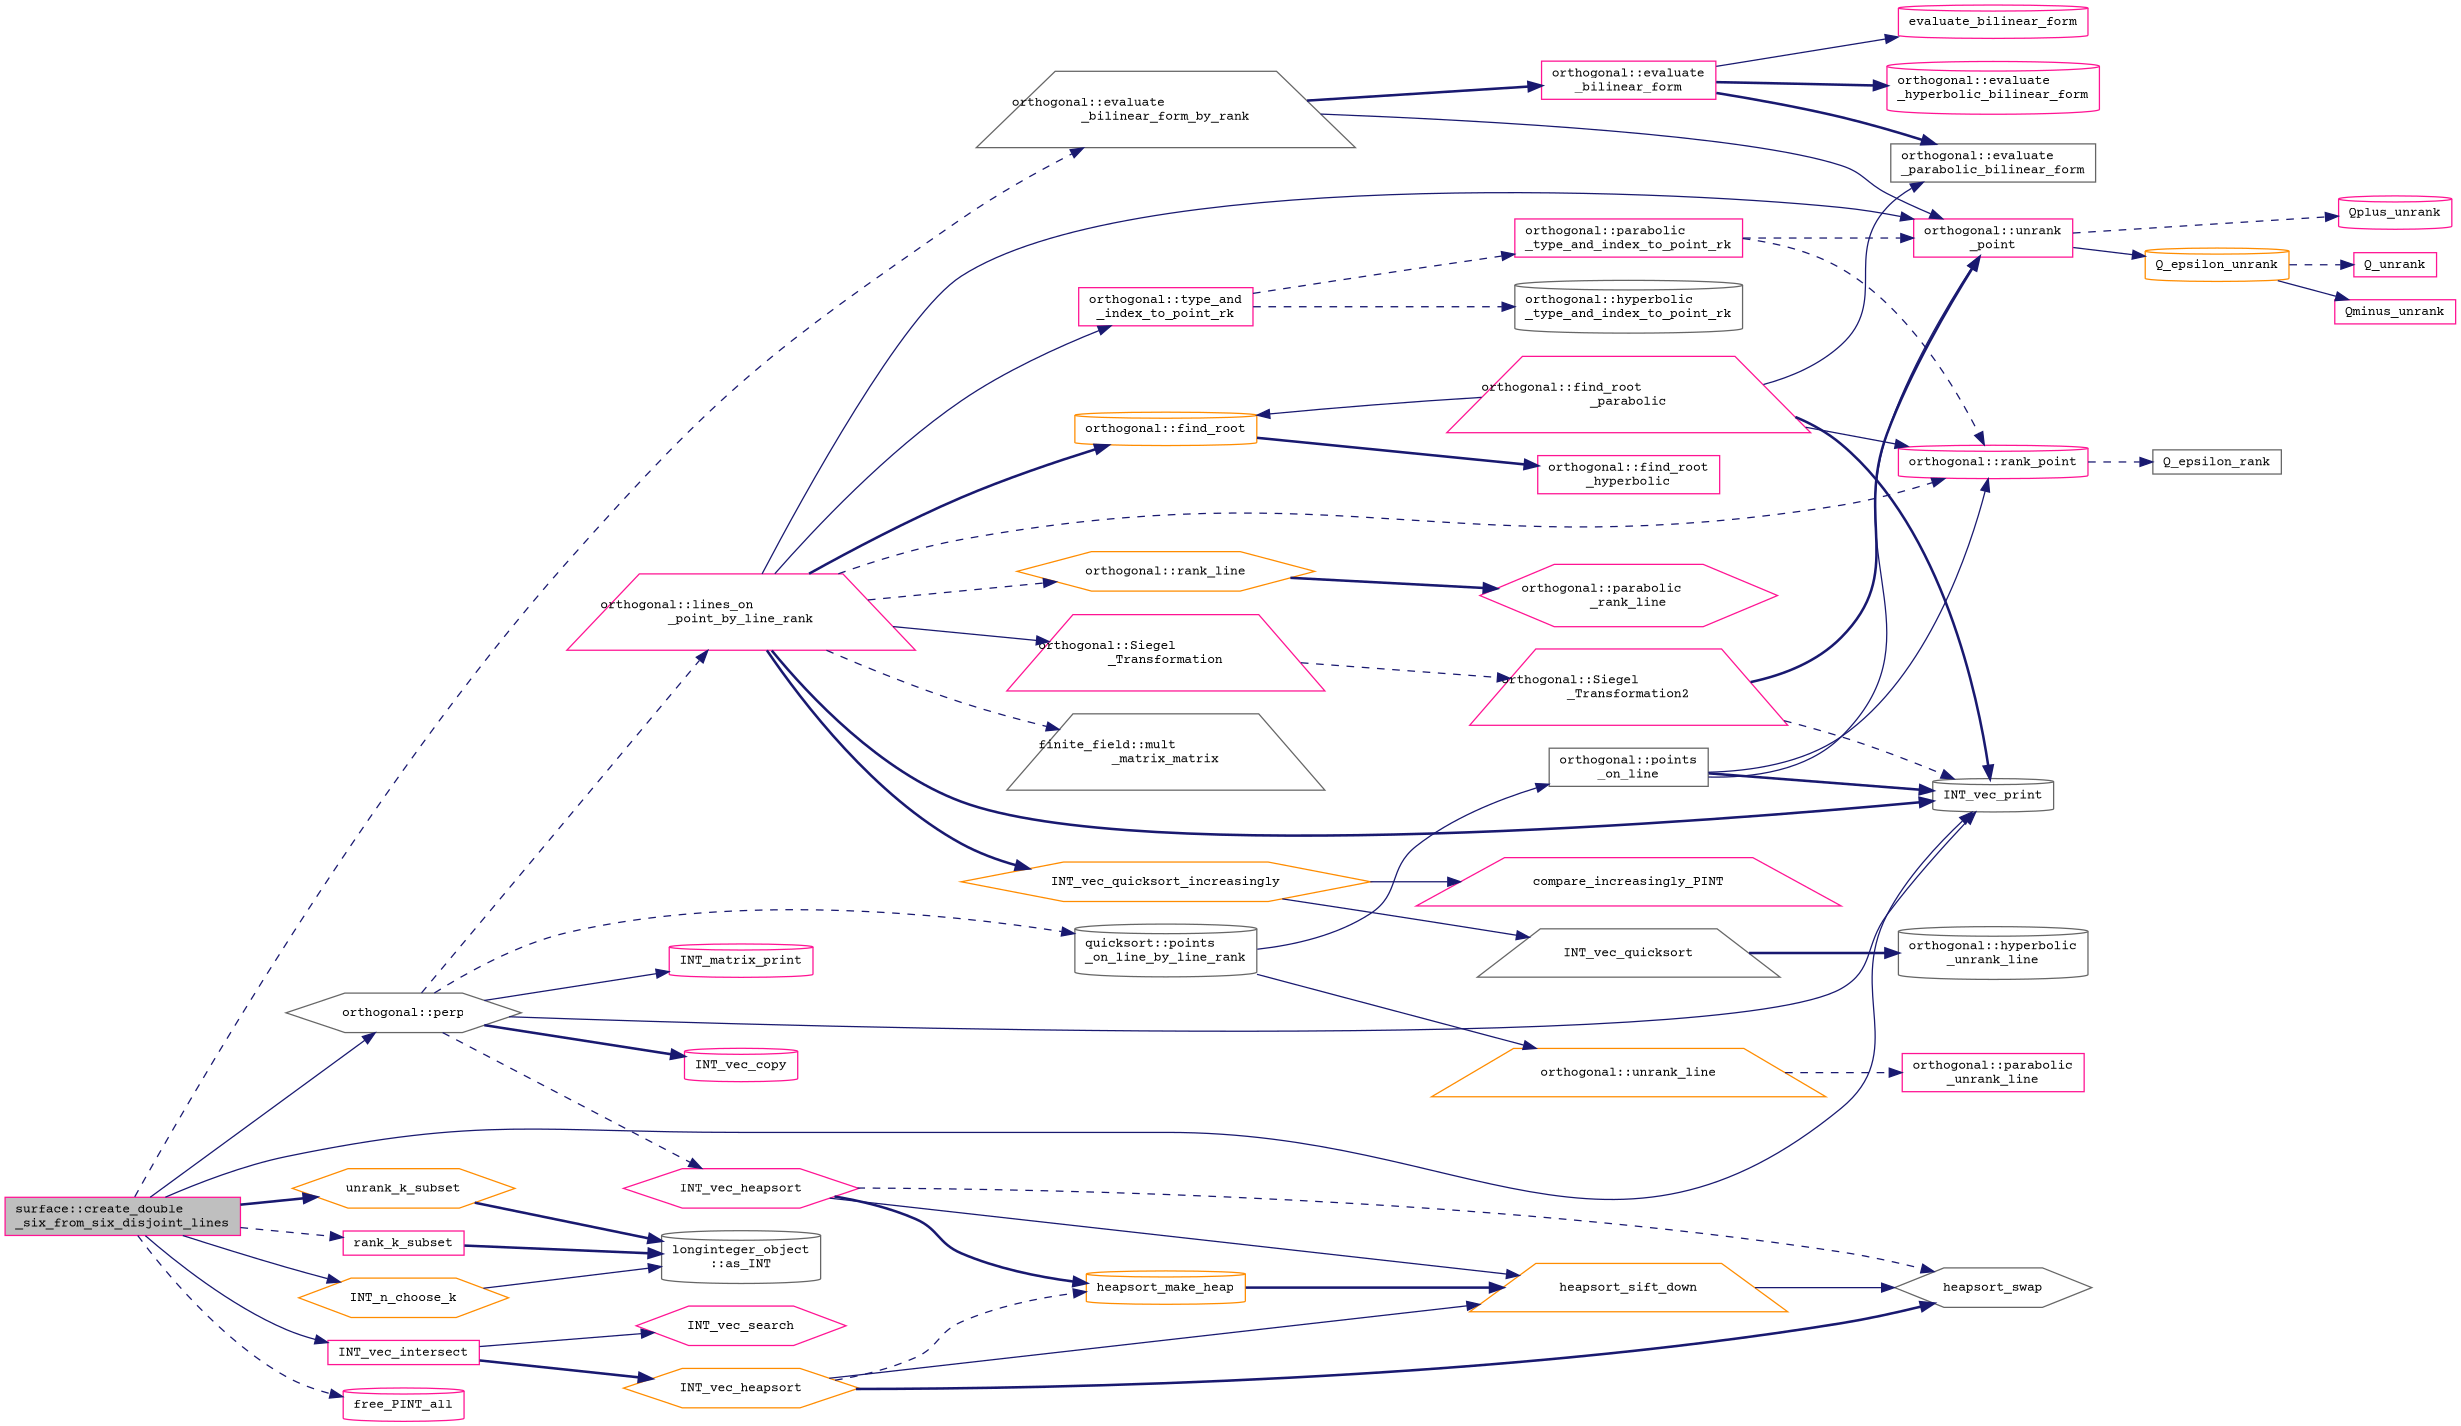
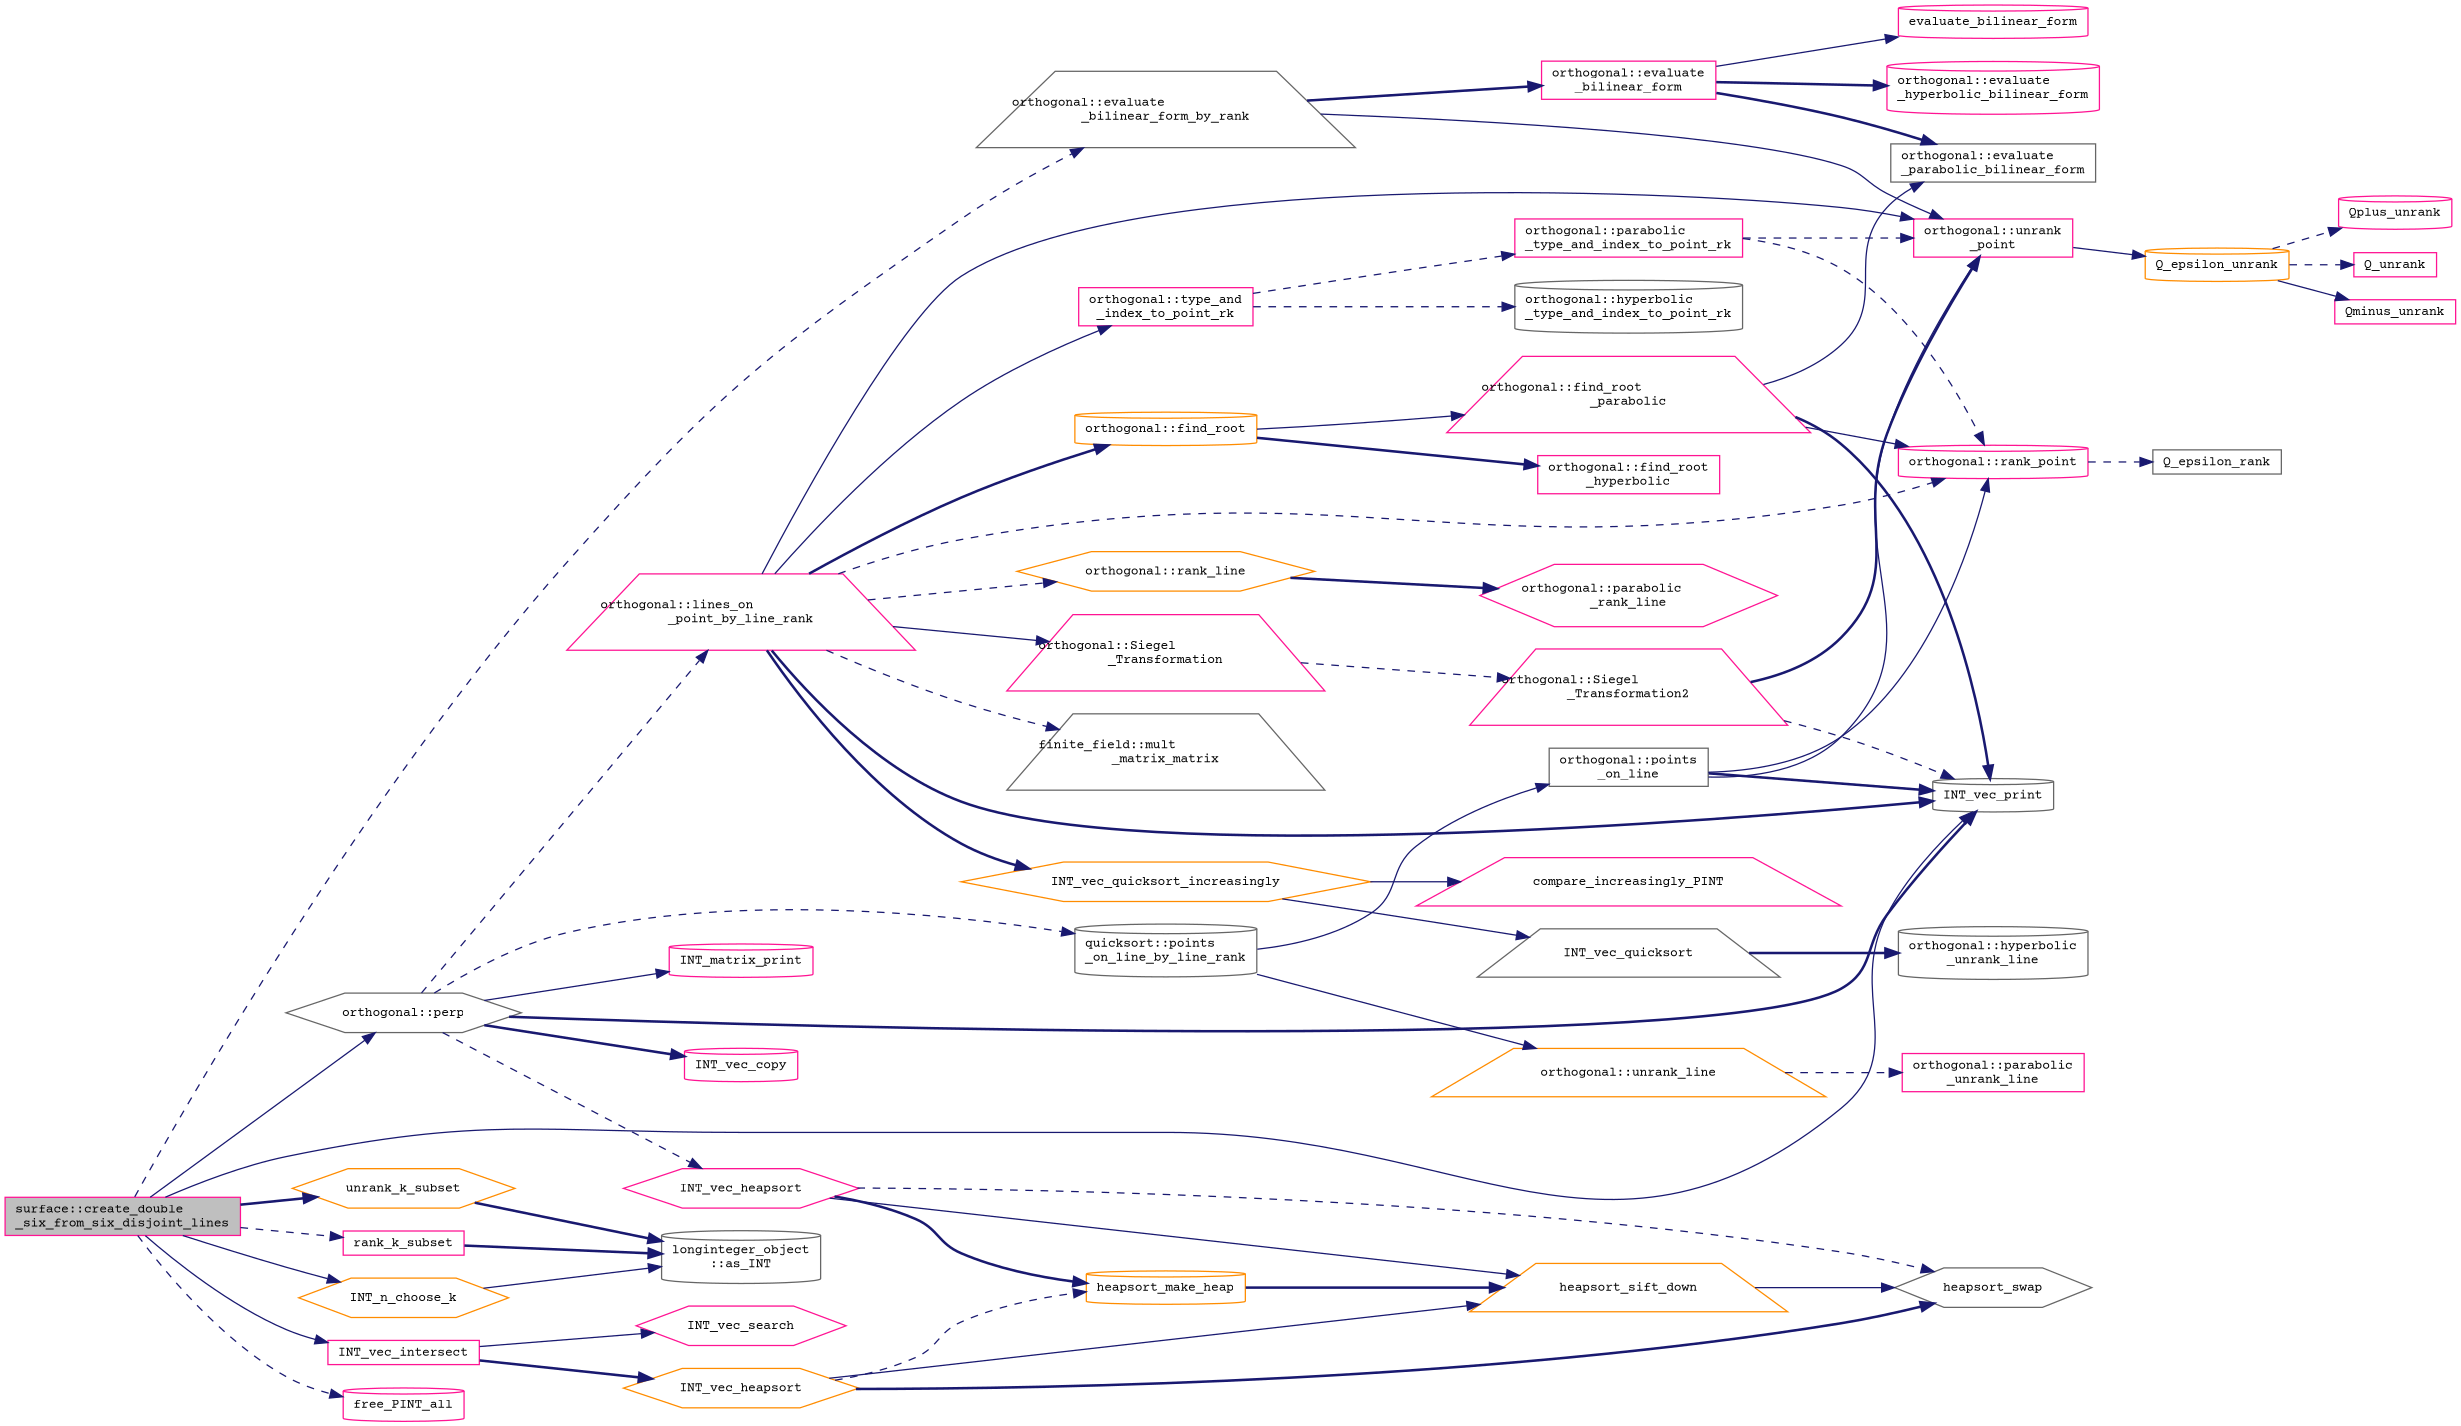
edge "orthogonal::unrank _point" -> "Qplus_unrank": now "Q_epsilon_unrank" -> "Qplus_unrank"
edge "orthogonal::find_root _parabolic" -> "orthogonal::find_root": reversed
edge "orthogonal::perp" -> "INT_vec_print": style solid -> bold
